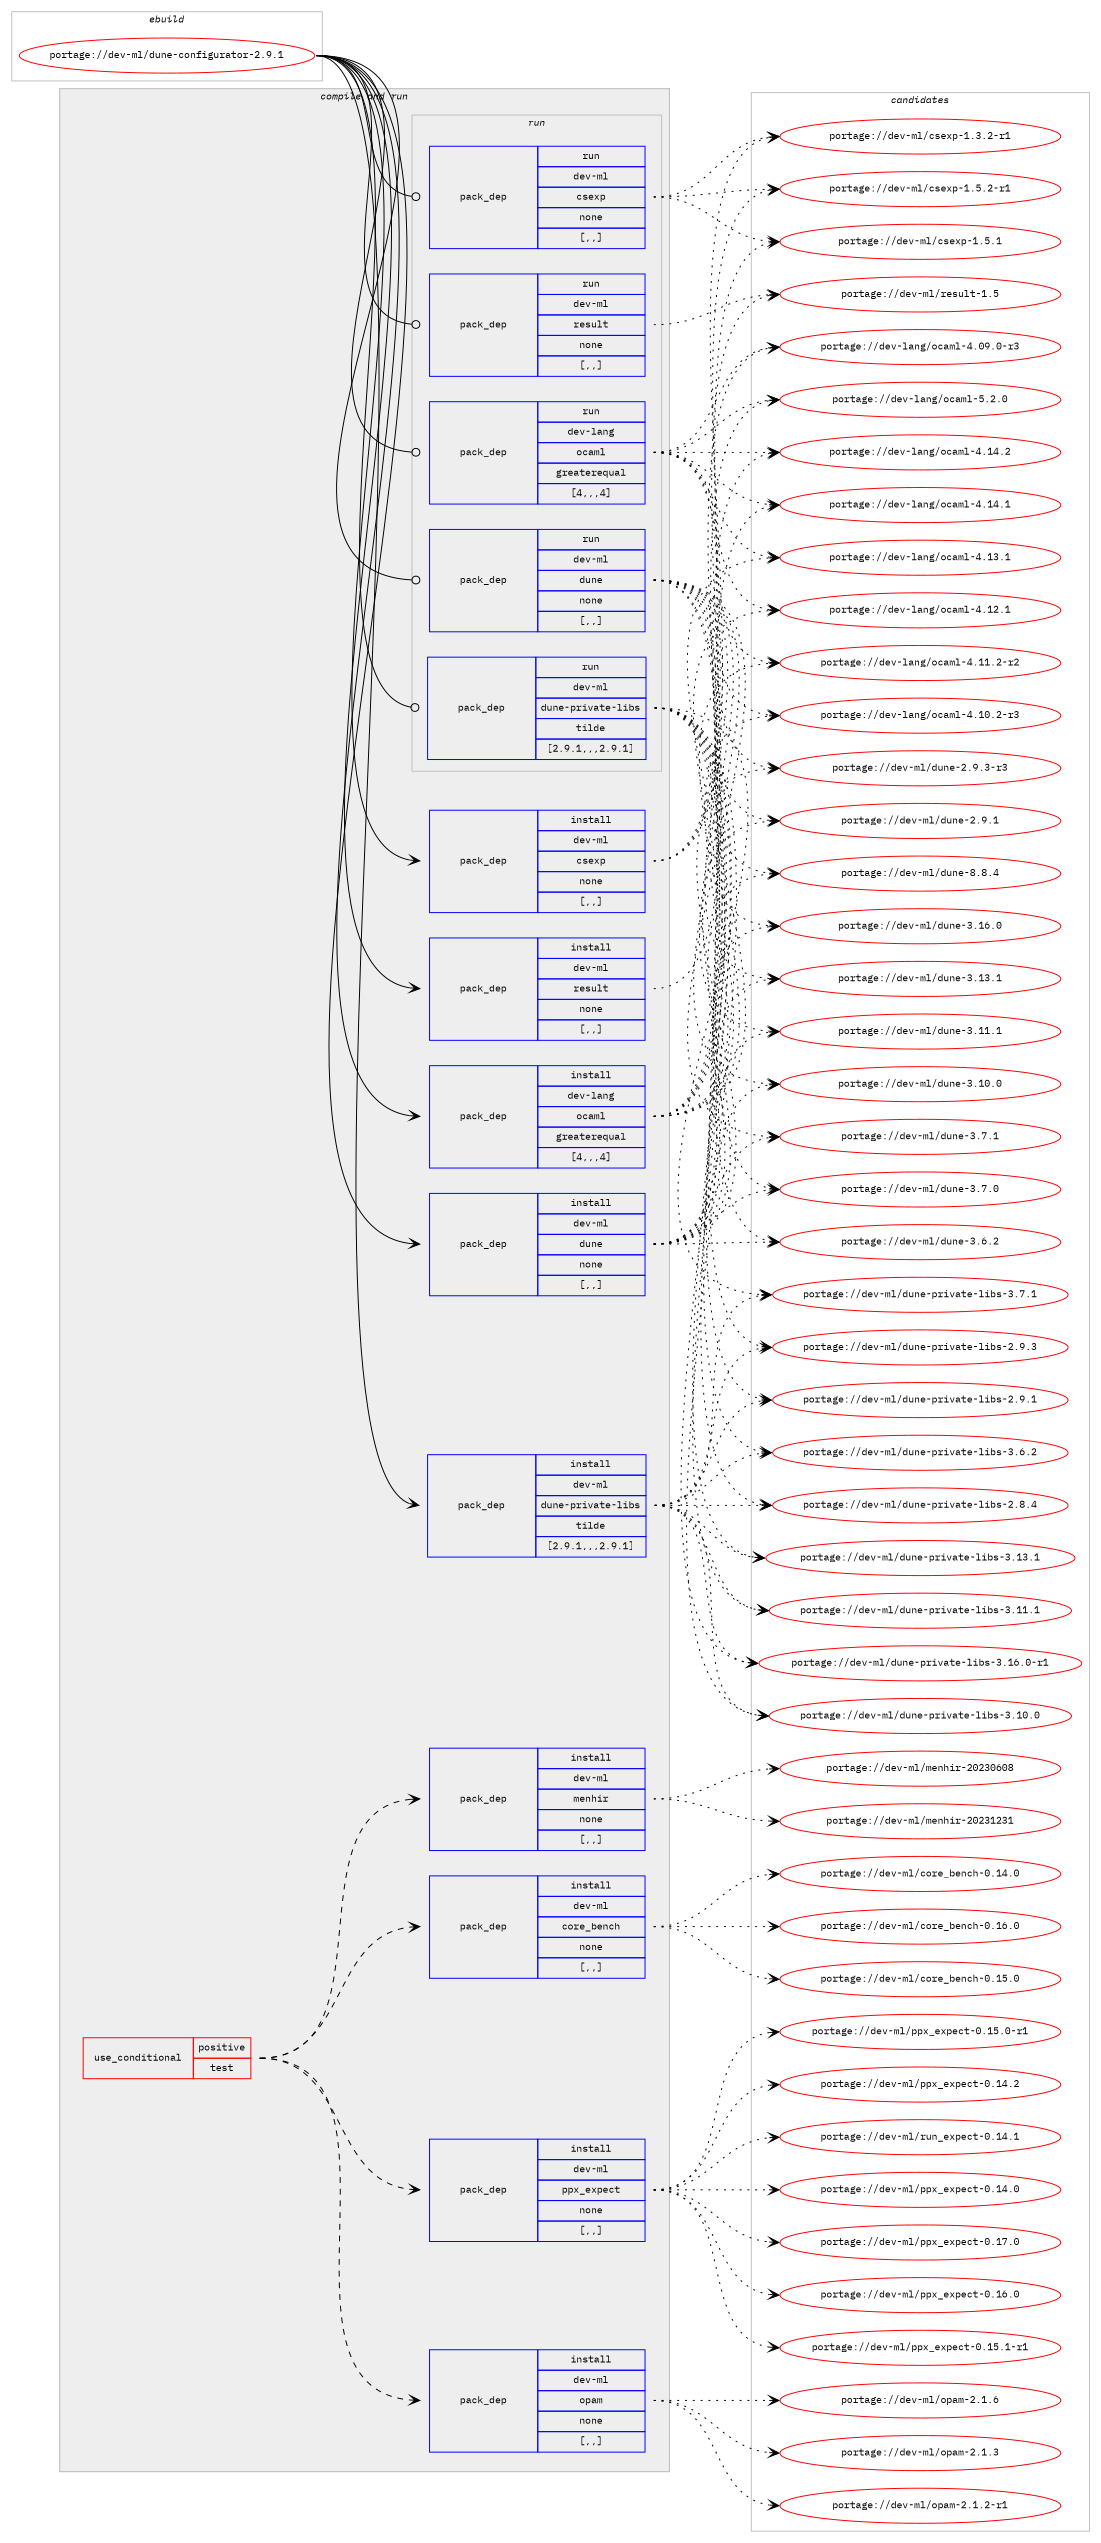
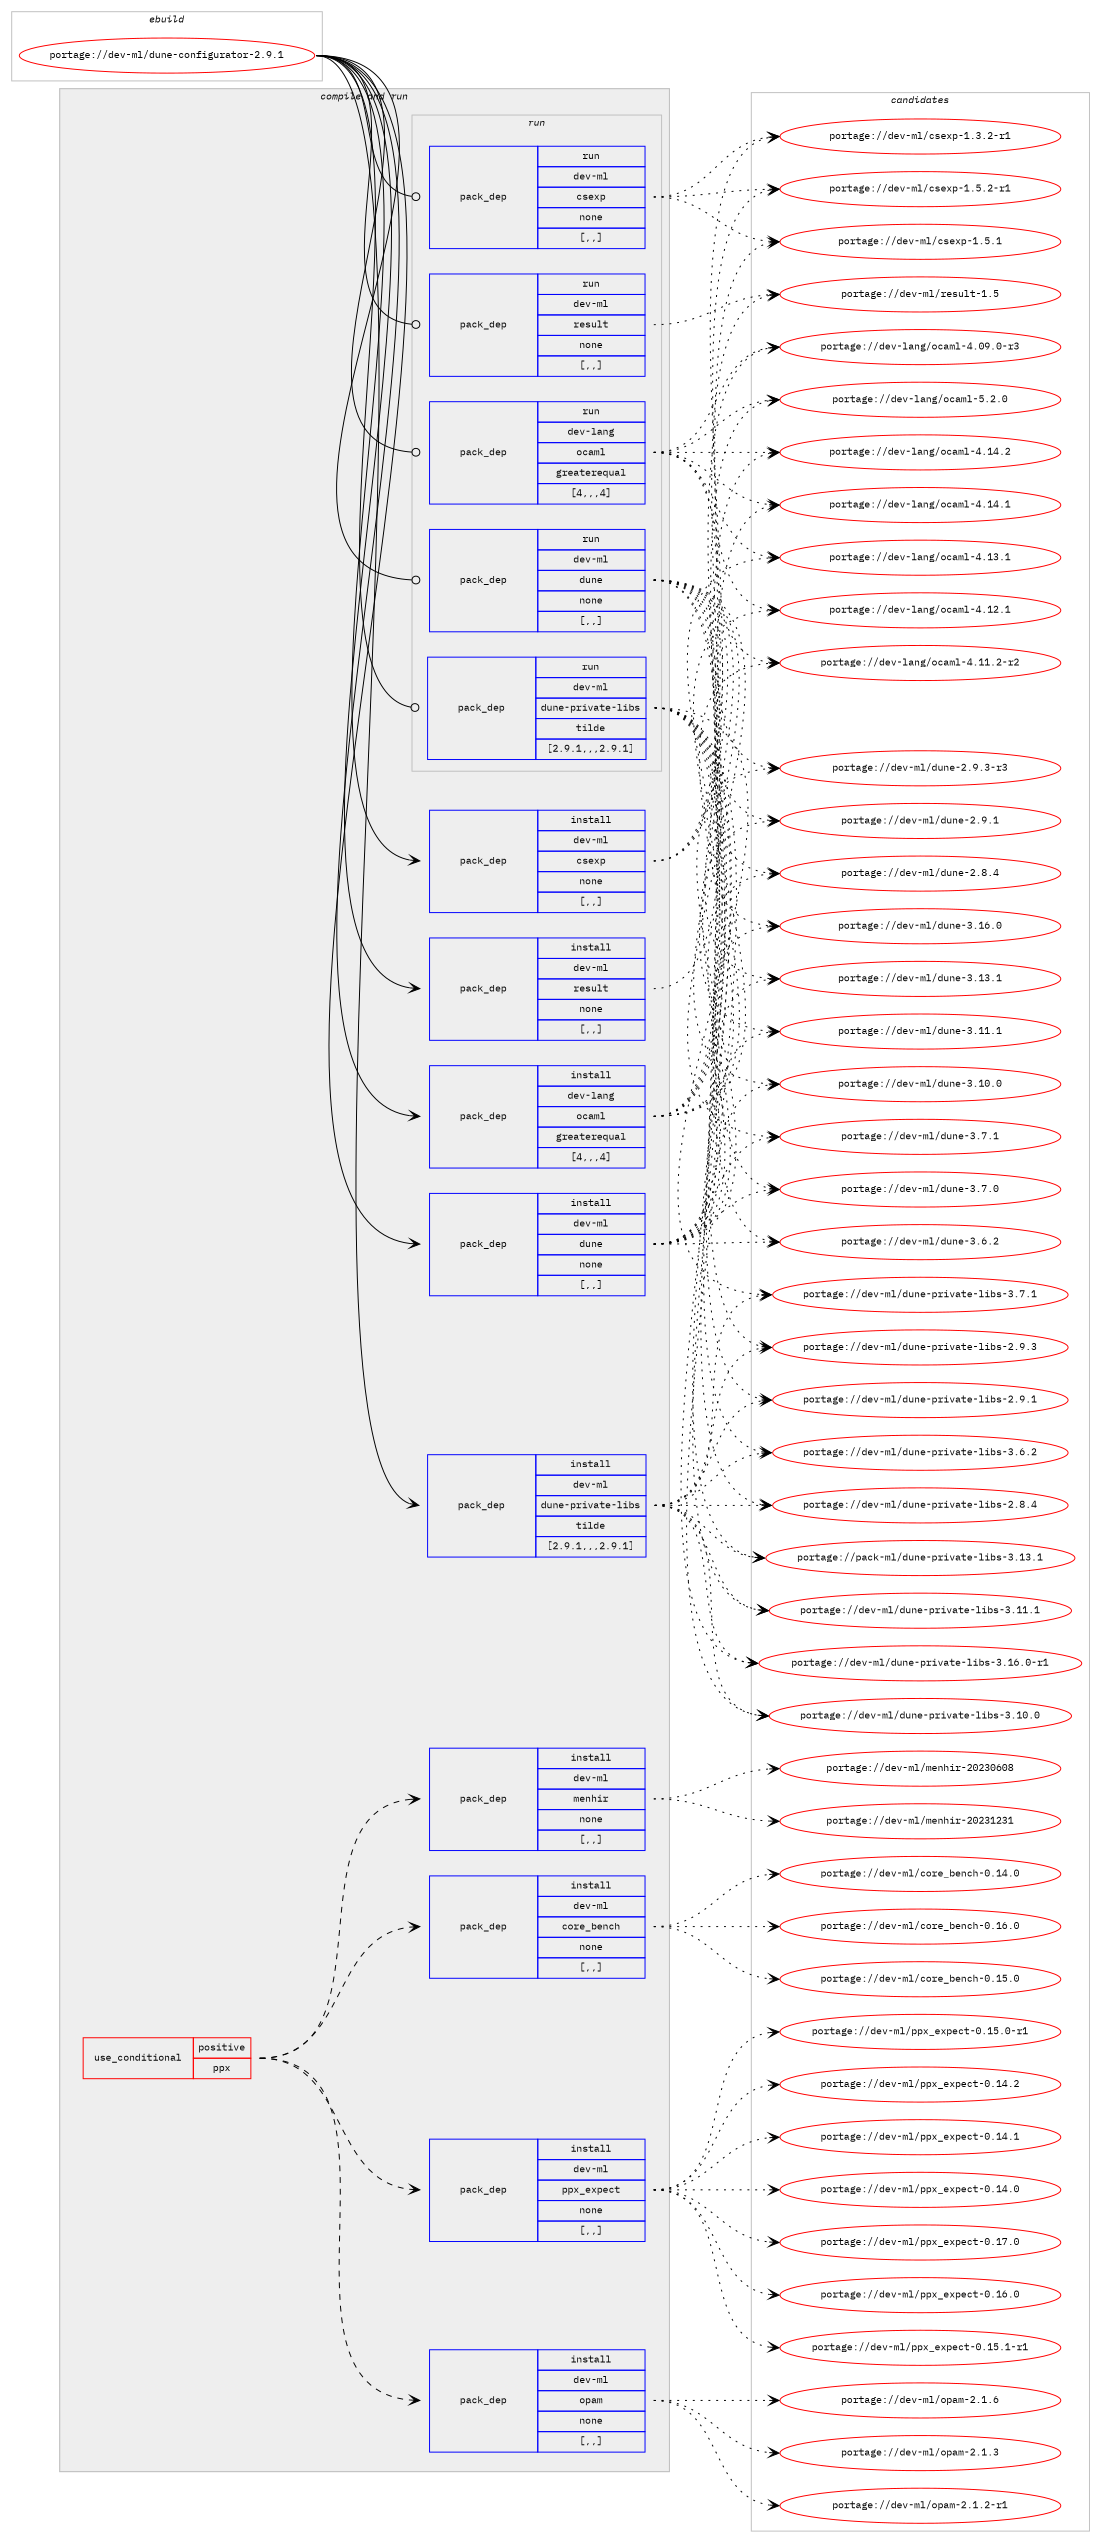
node "portage://dev-lang/ocaml-4.10.2-r3": removed
node "portage://dev-ml/dune-8.8.4": label "portage://dev-ml/dune-8.8.4" -> "portage://dev-ml/dune-2.8.4"
node "portage://dev-ml/dune-private-libs-3.13.1": label "portage://dev-ml/dune-private-libs-3.13.1" -> "portage://pack-ml/dune-private-libs-3.13.1"
node "use_conditional": text "test" -> "ppx"
node "portage://dev-ml/run_expect-0.14.1": label "portage://dev-ml/run_expect-0.14.1" -> "portage://dev-ml/ppx_expect-0.14.1"
